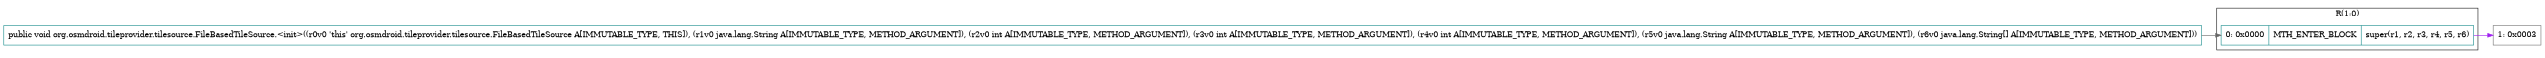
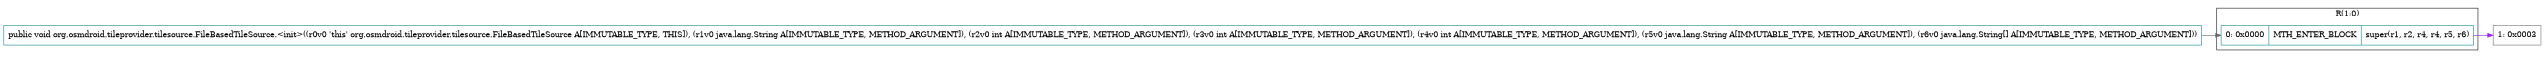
node "0: 0x0000": text "super(r1, r2, r3, r4, r5, r6)" -> "super(r1, r2, r4, r4, r5, r6)"
